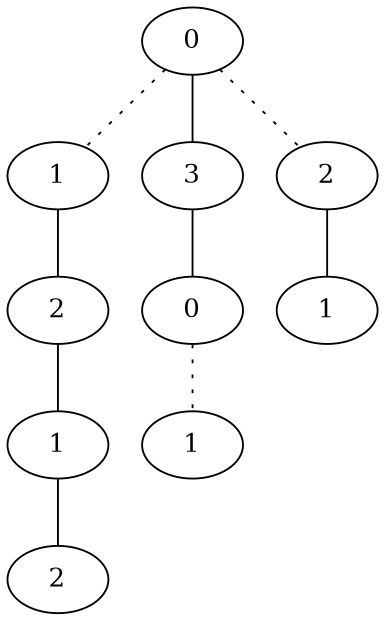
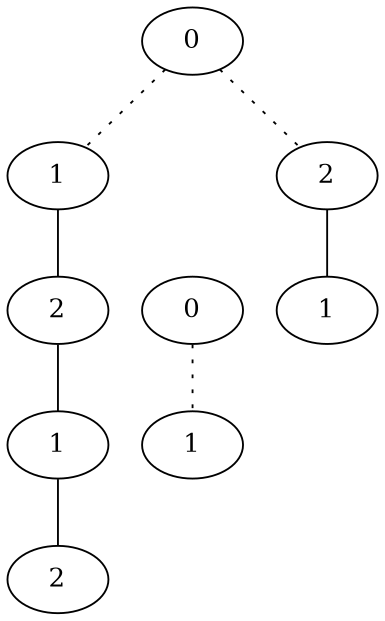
node "3": removed
